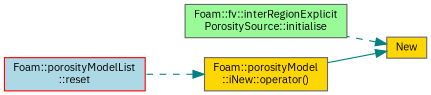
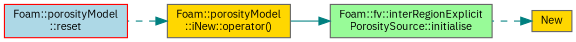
edge "Foam::porosityModel ::iNew::operator()" -> "New": now "Foam::porosityModel ::iNew::operator()" -> "Foam::fv::interRegionExplicit PorositySource::initialise"
node "Foam::porosityModelList ::reset": label "Foam::porosityModelList ::reset" -> "Foam::porosityModel ::reset"
